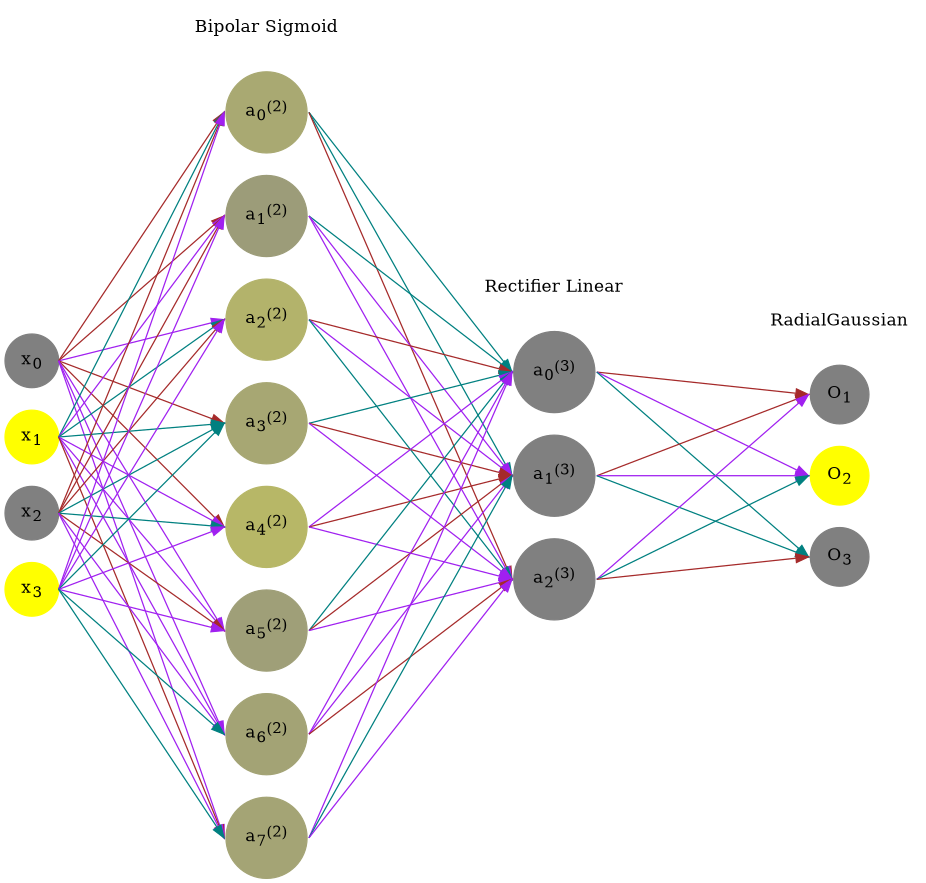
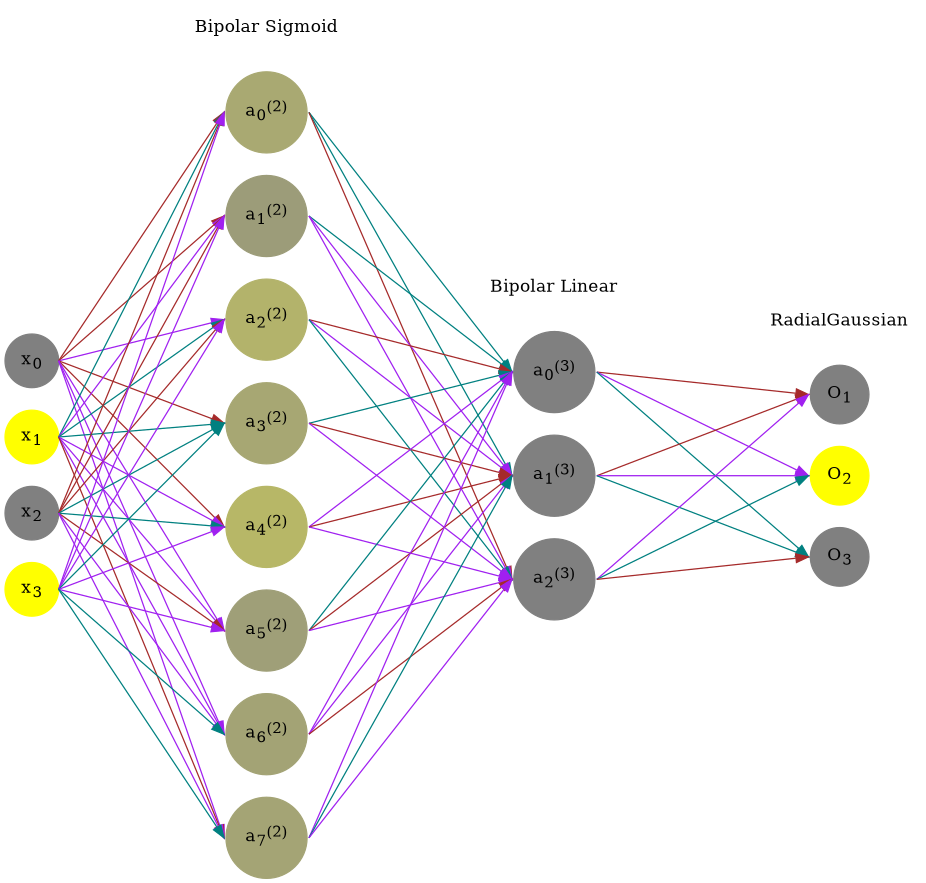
node "Rectifier Linear": label "Rectifier Linear" -> "Bipolar Linear"
